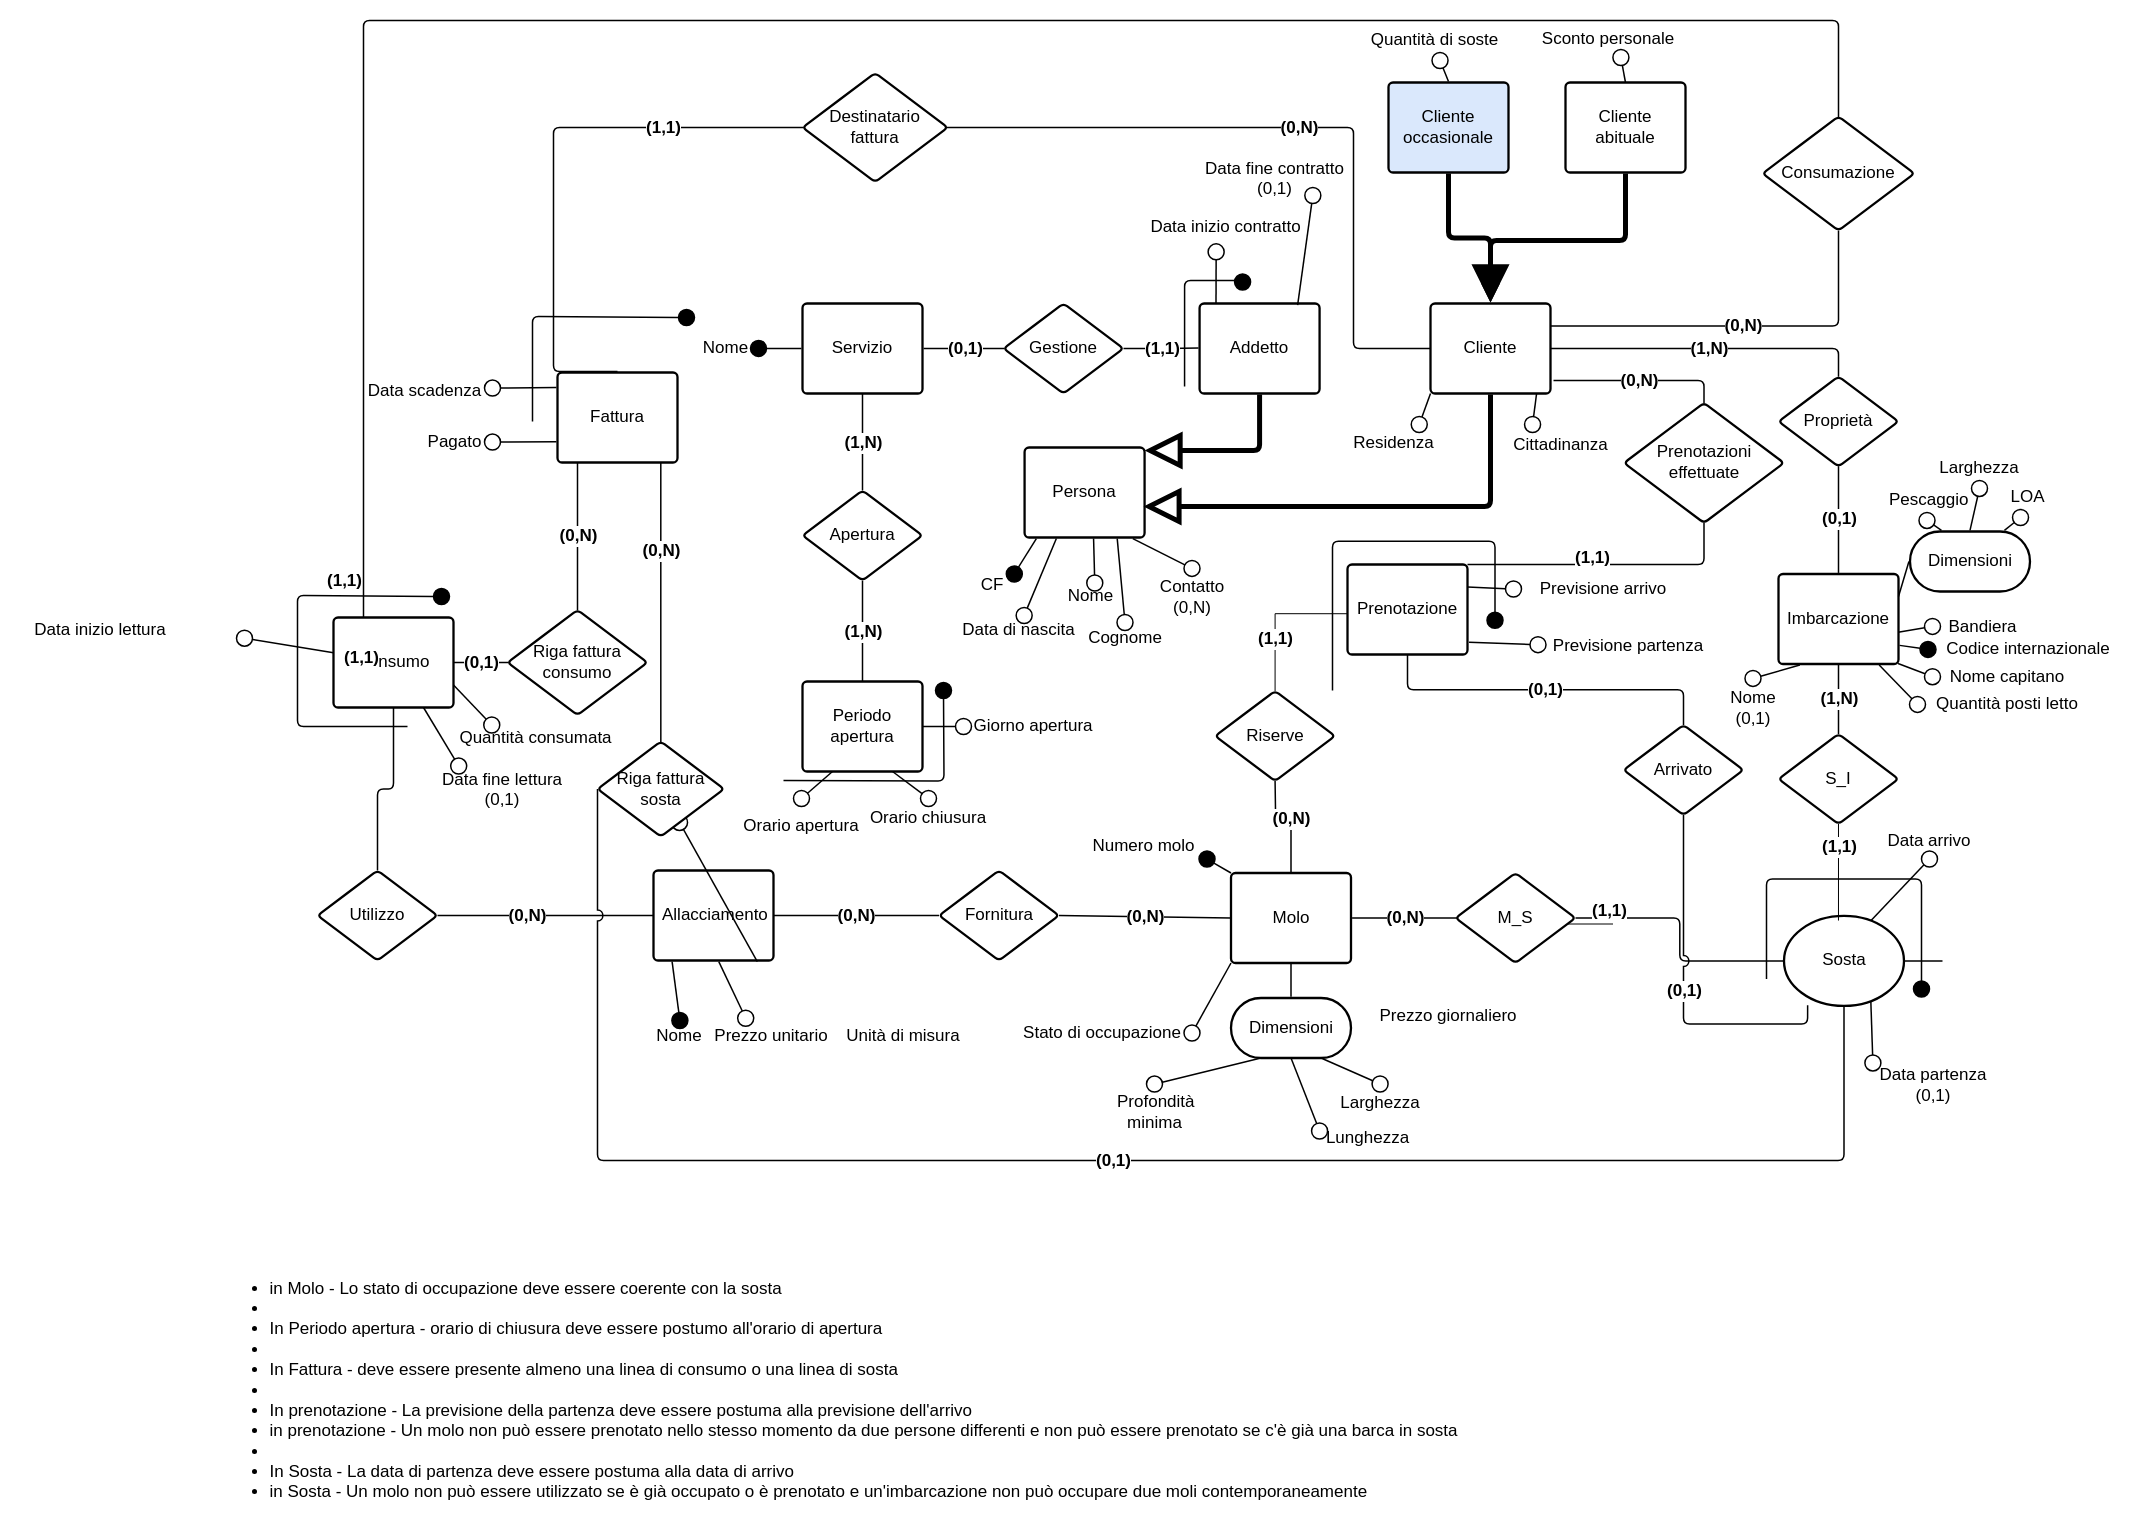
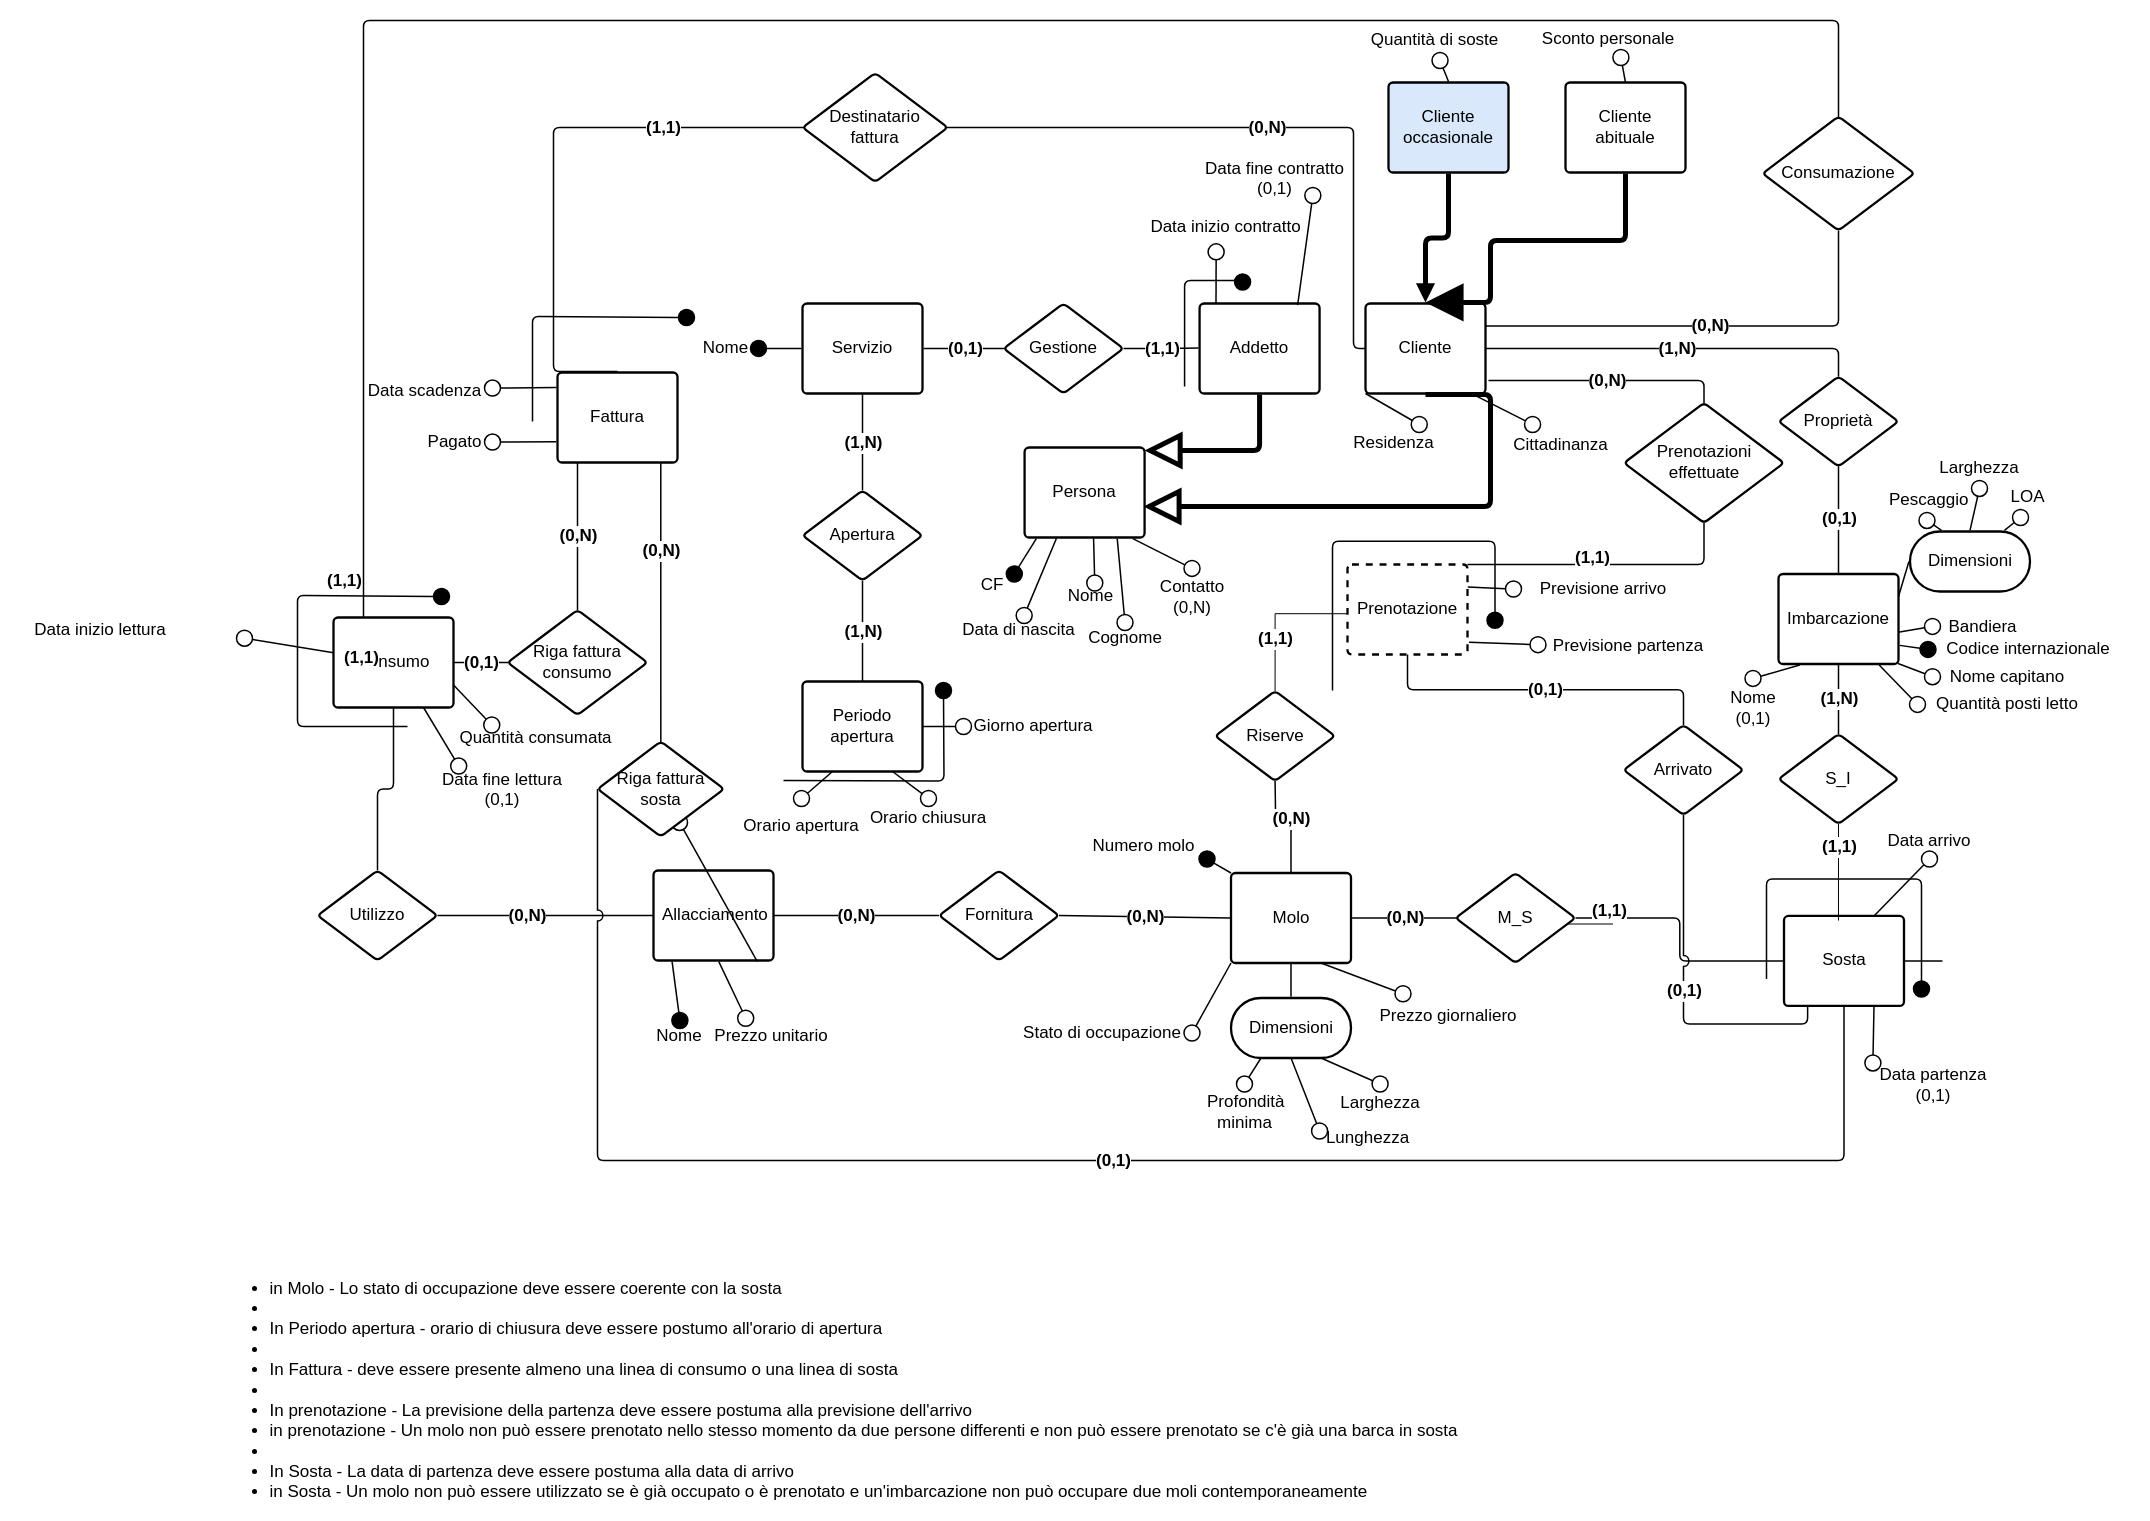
node "Cliente": moved (1491, 349) -> (1426, 349)
node "Prenotazione": style solid -> dashed
node "Sosta": shape ellipse -> rounded rectangle
edge "Molo" -> "Prezzo giornaliero": added
node "Unità di misura": removed
node "Profondità minima": moved (1155, 1113) -> (1245, 1113)
